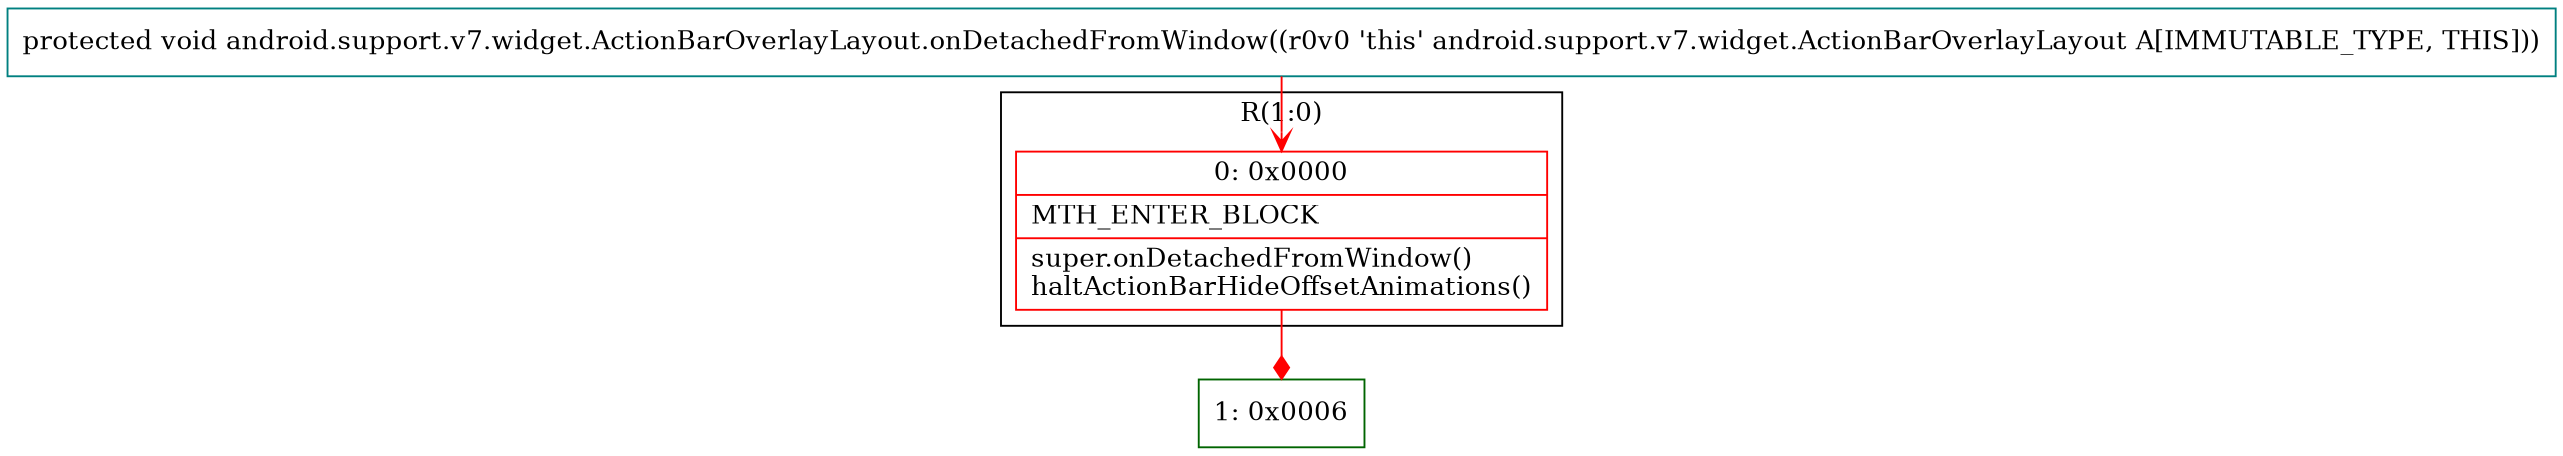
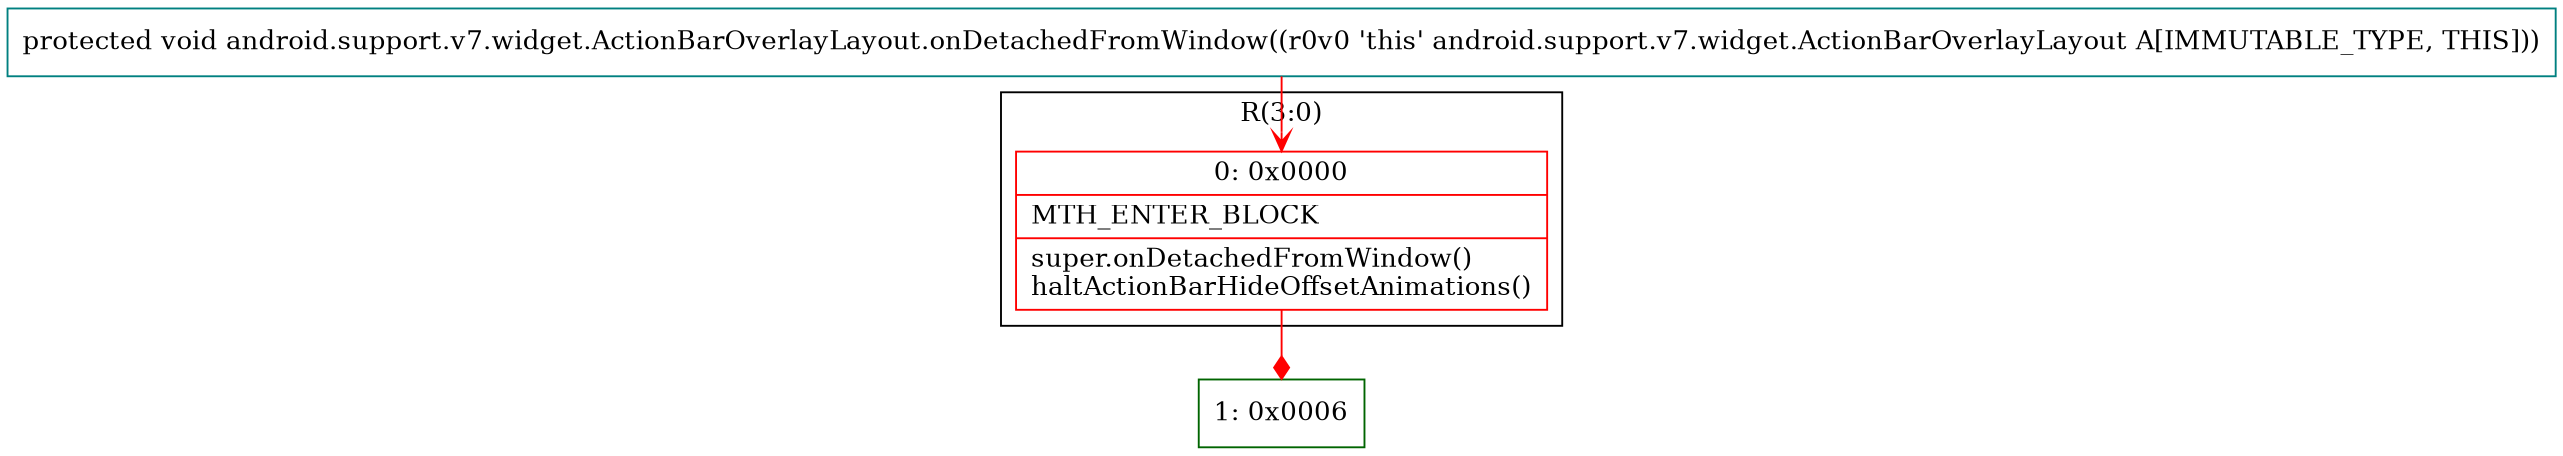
cluster "R(1:0)": label "R(1:0)" -> "R(3:0)"
